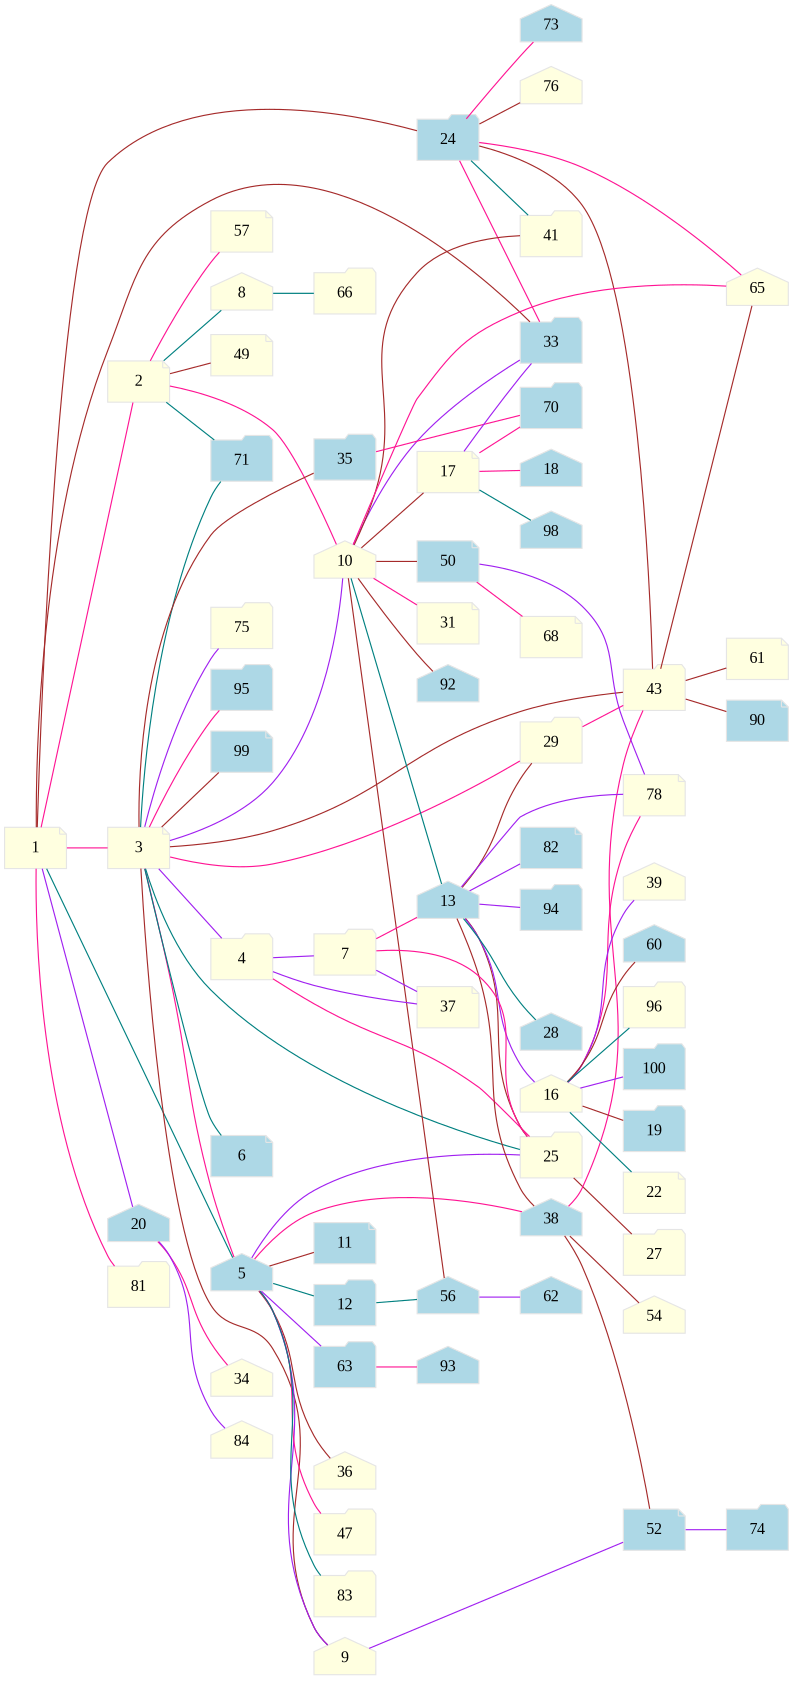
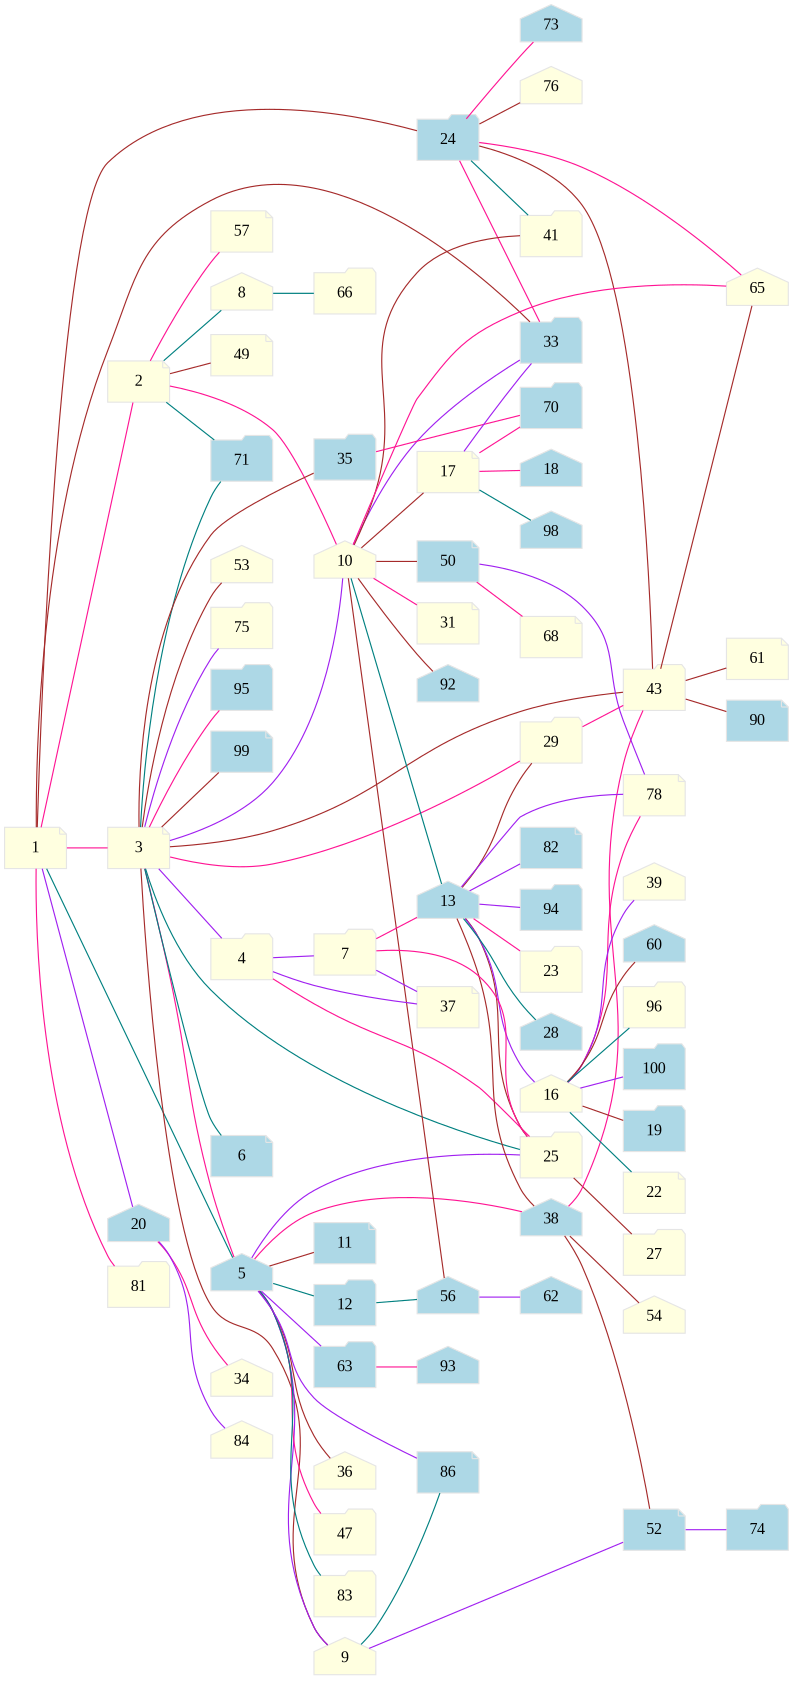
node "53": added
node "23": added
node "86": added
